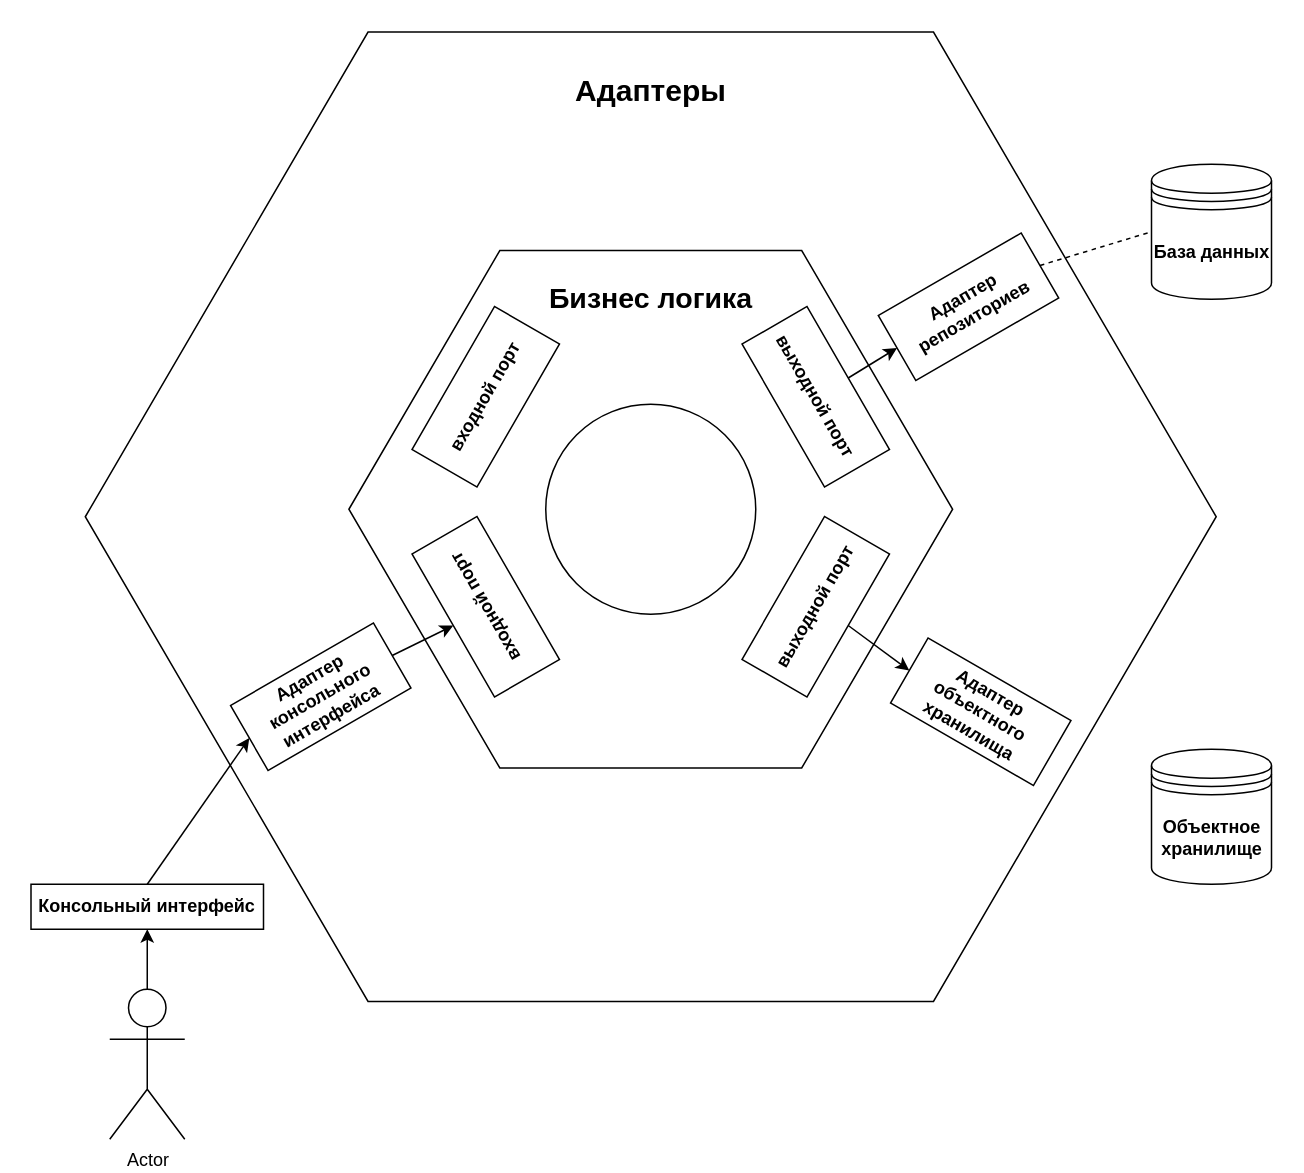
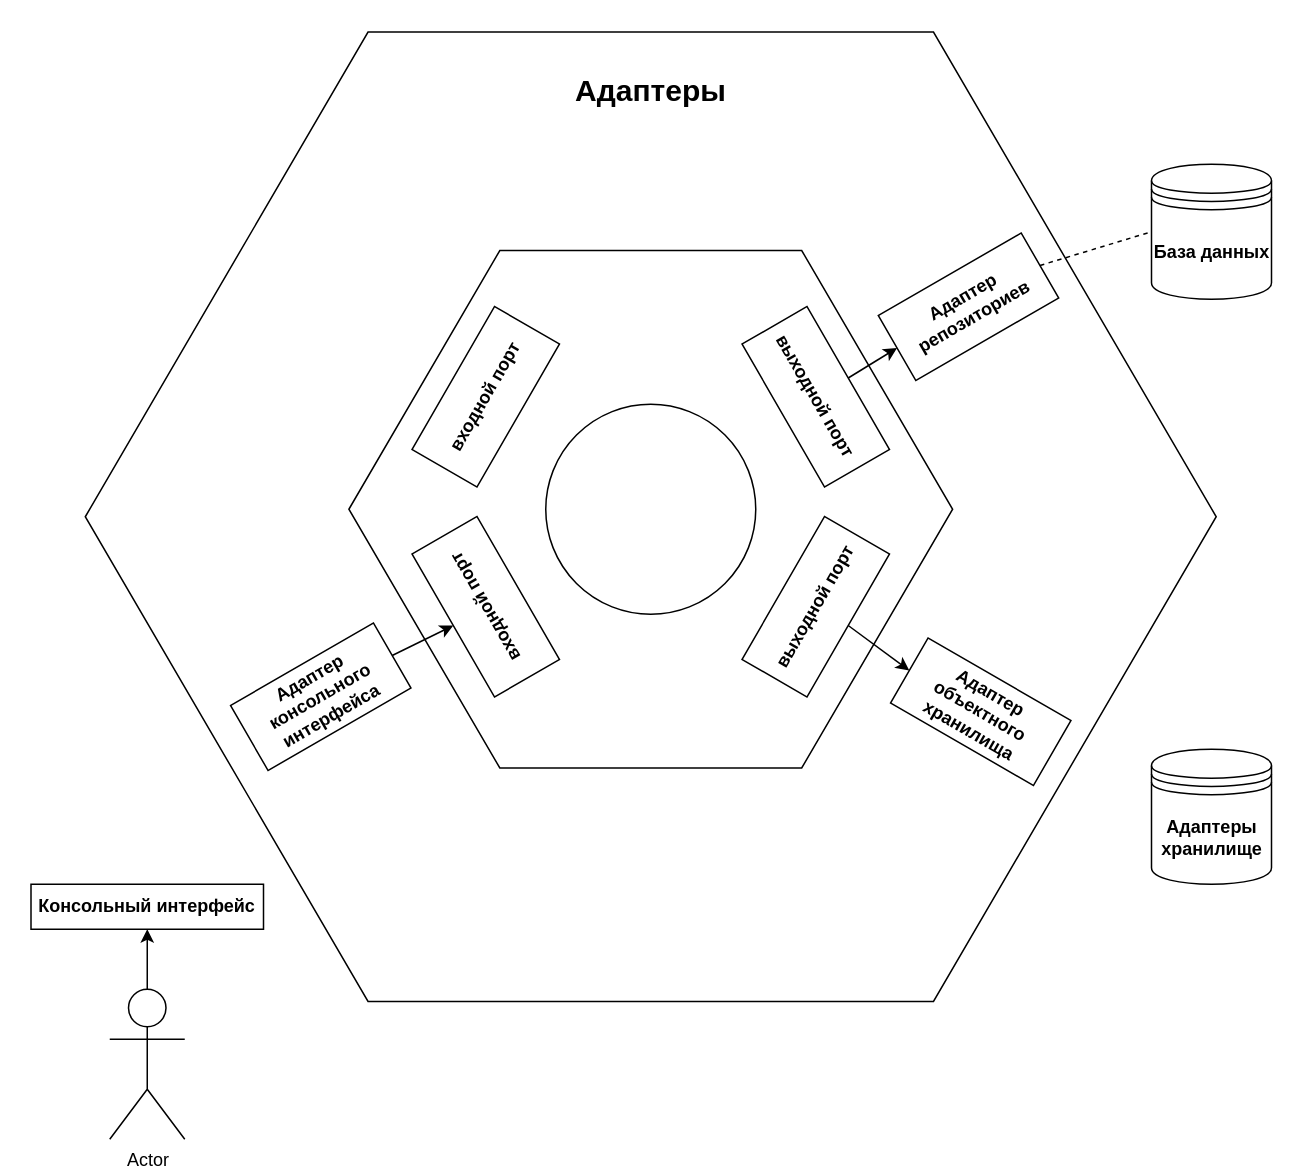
node "Бизнес логика": removed
edge "Консольный интерфейс" -> "Адаптер консольного интерфейса": removed
node "Объектноехранилище": label "Объектноехранилище" -> "Адаптерыхранилище"
